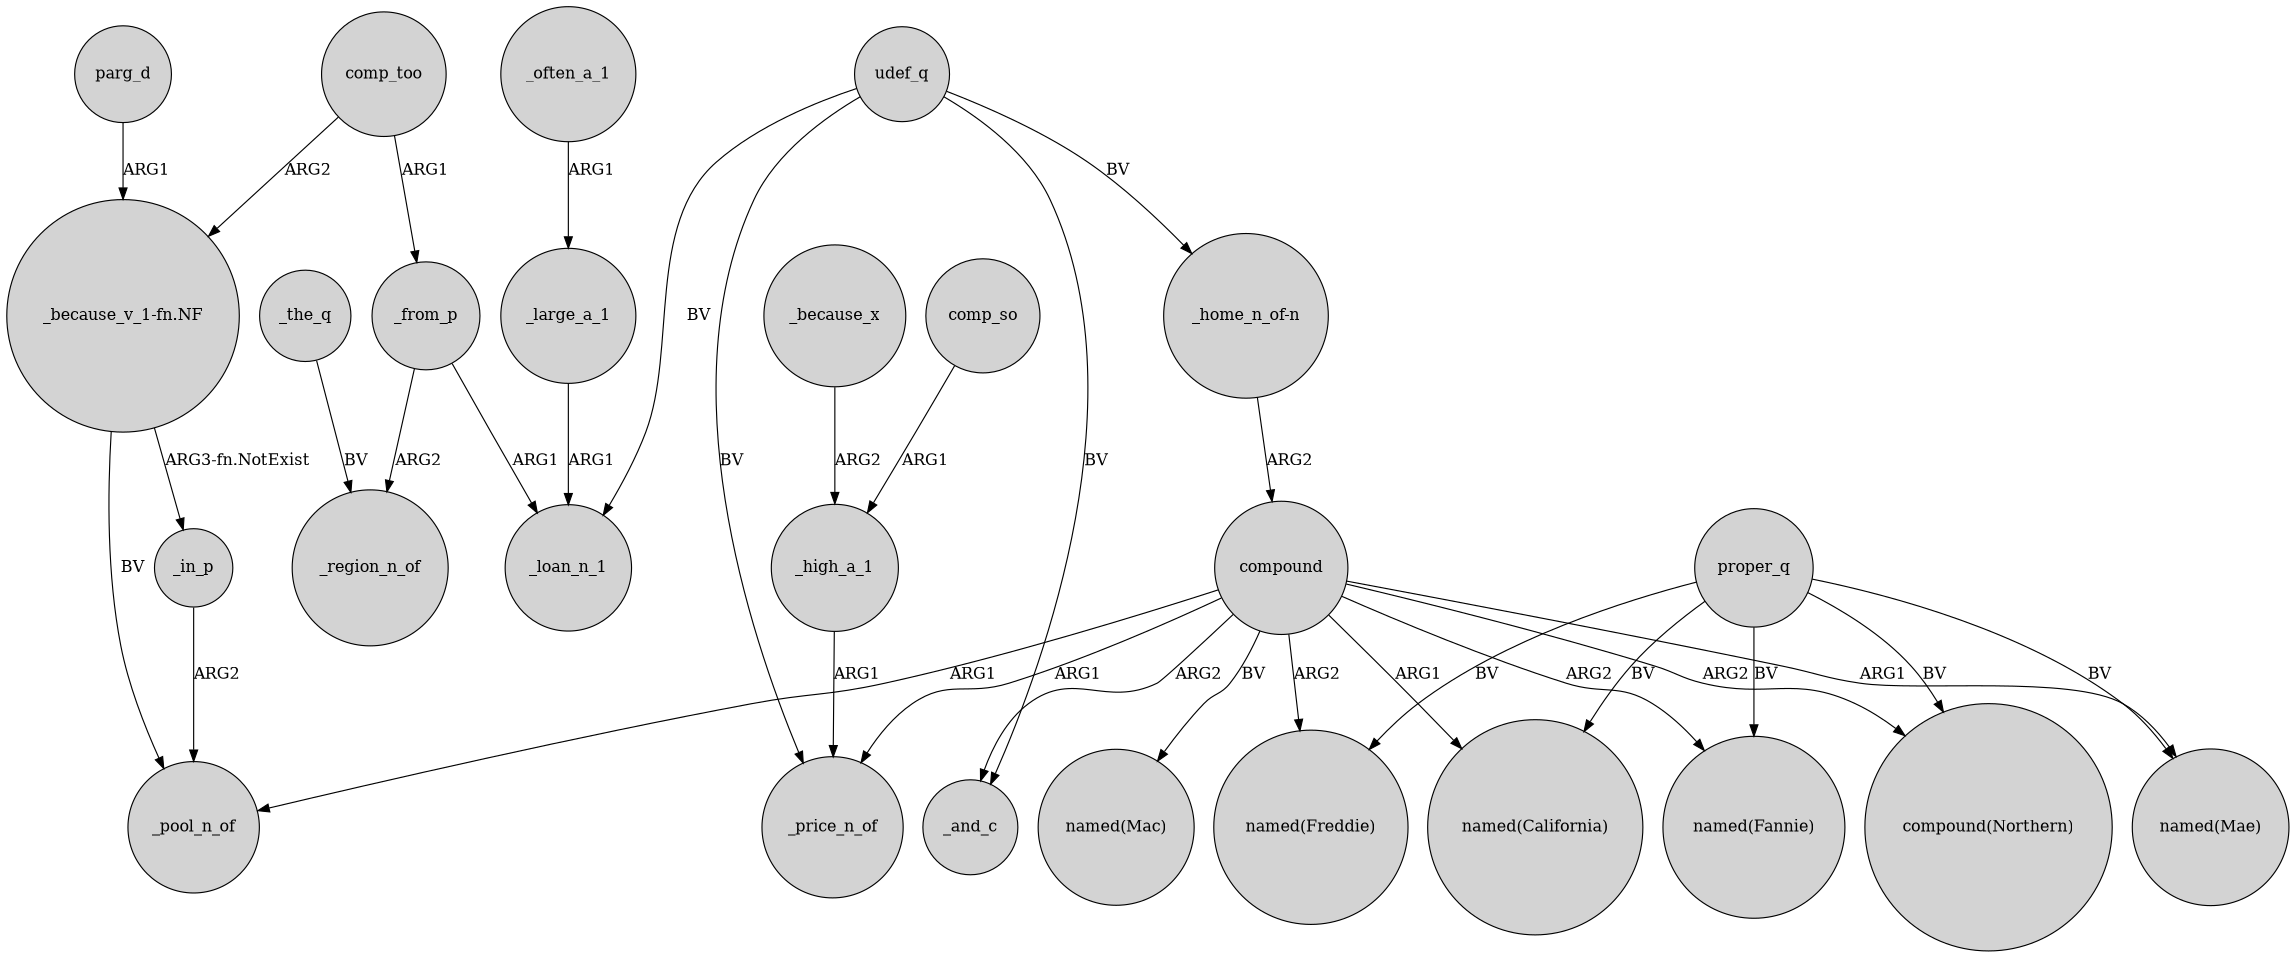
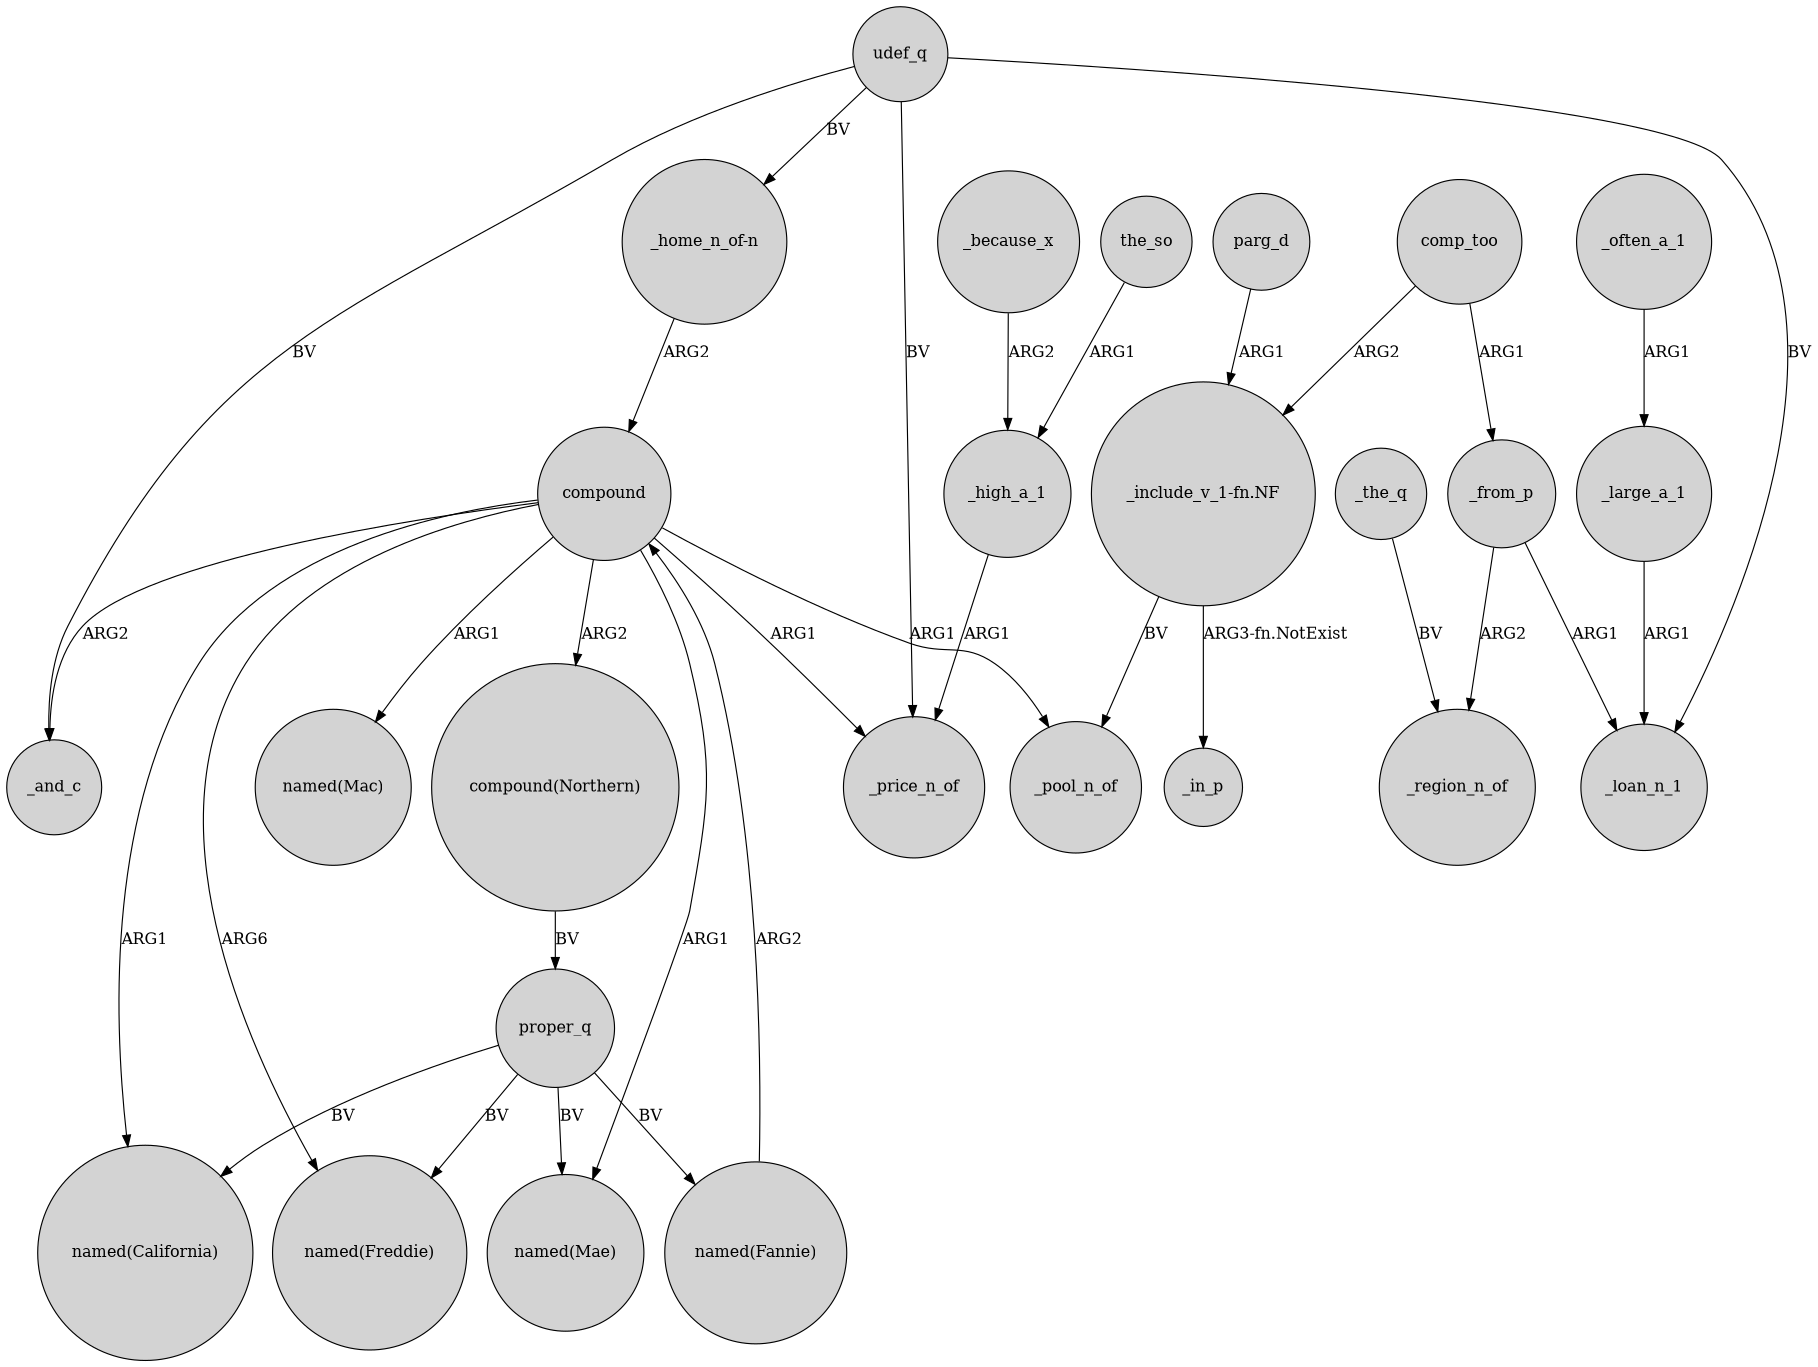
node "_because_v_1-fn.NF": label "_because_v_1-fn.NF" -> "_include_v_1-fn.NF"
node "comp_so": label "comp_so" -> "the_so"
edge "proper_q" -> "compound(Northern)": reversed
edge "compound" -> "named(Fannie)": reversed
edge "compound" -> "named(Mac)": label "BV" -> "ARG1"
edge "compound" -> "named(Freddie)": label "ARG2" -> "ARG6"
edge "_in_p" -> "_pool_n_of": removed, label "ARG2"
